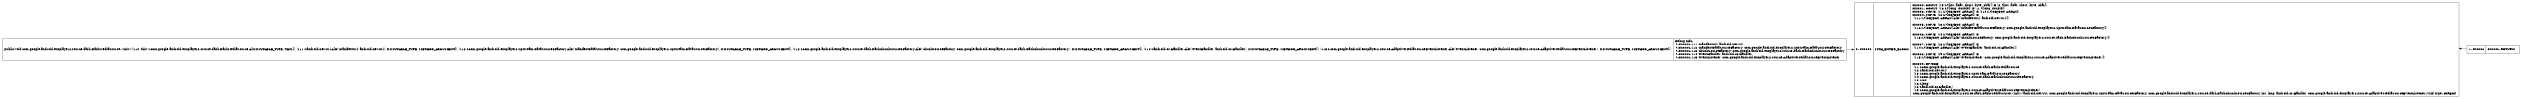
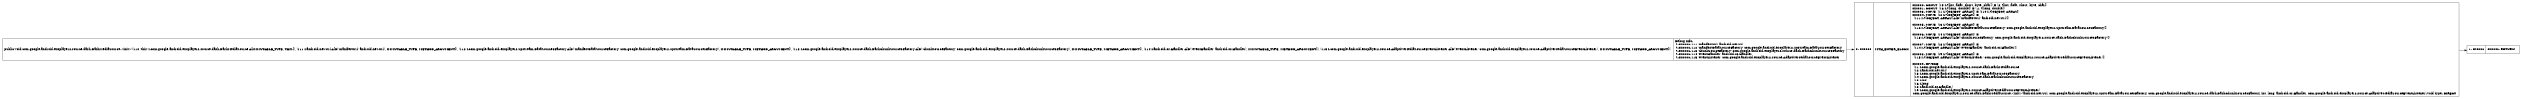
edge "1: 0x000c" -> "0: 0x0000": reversed
